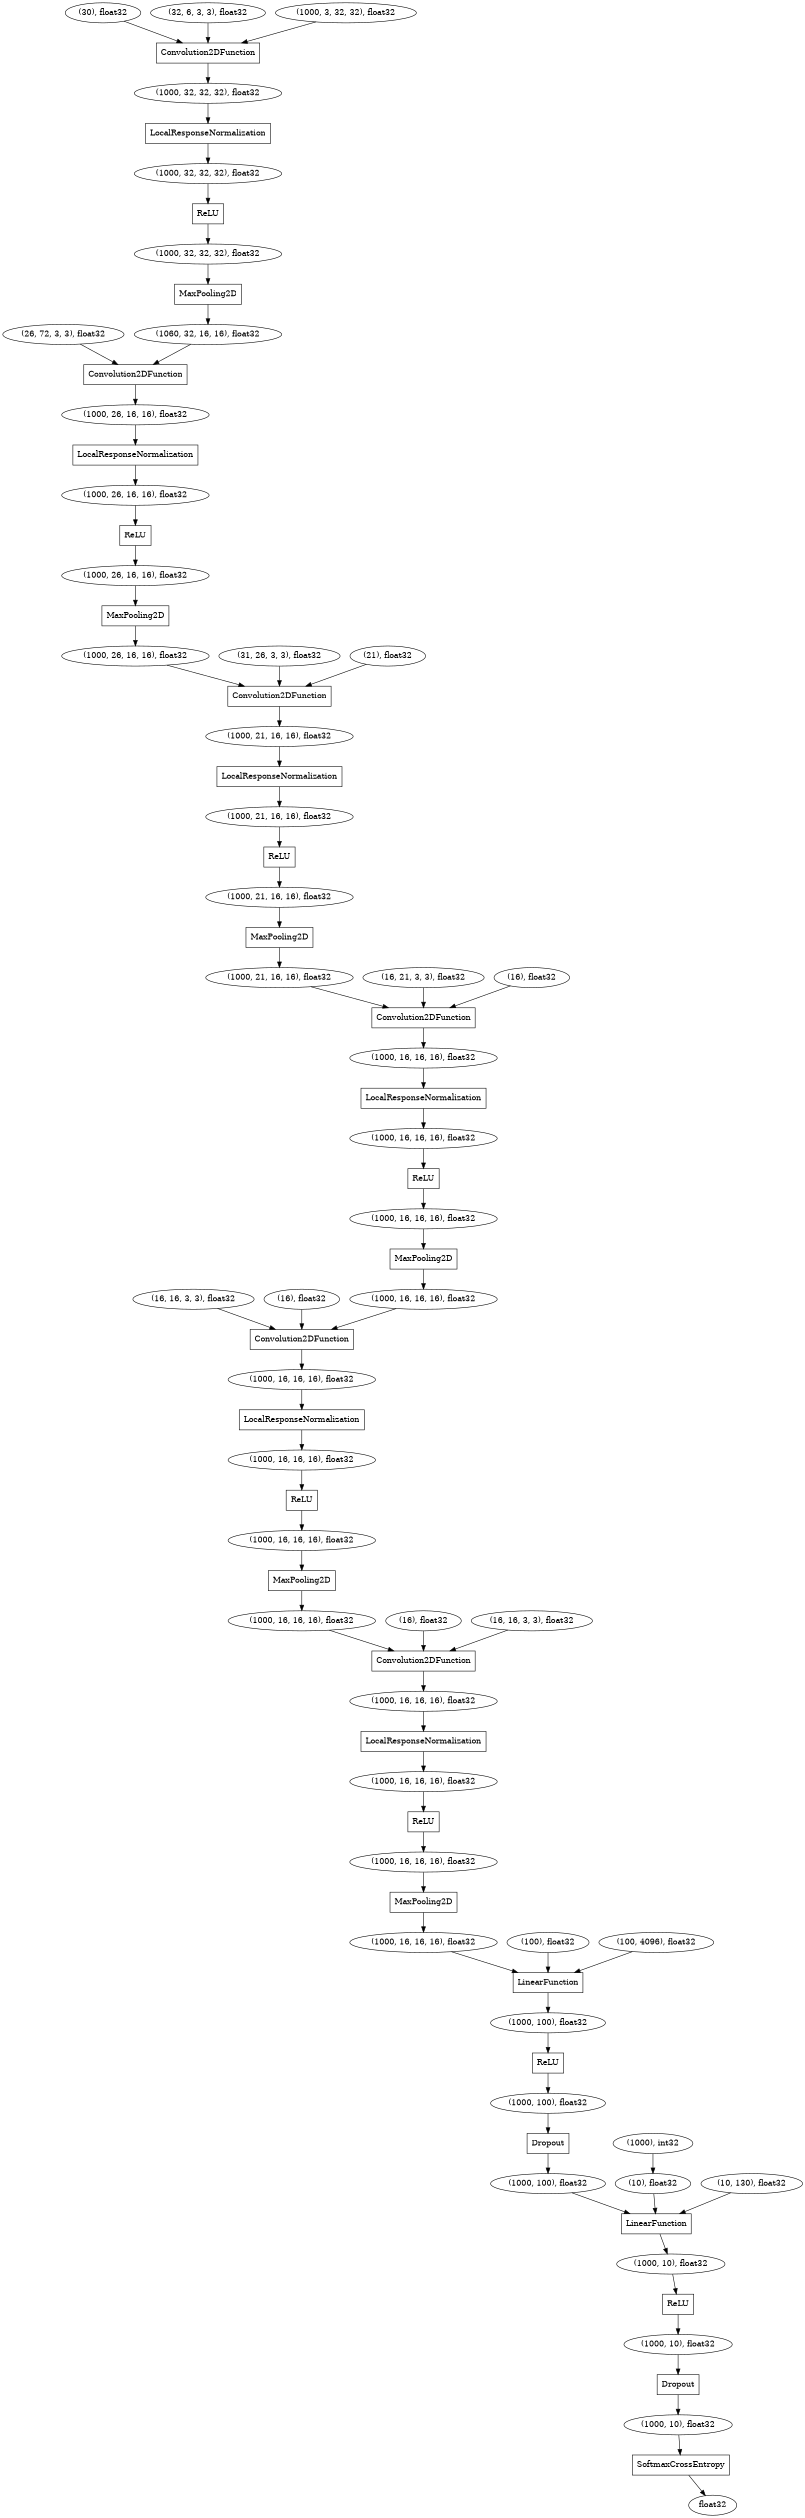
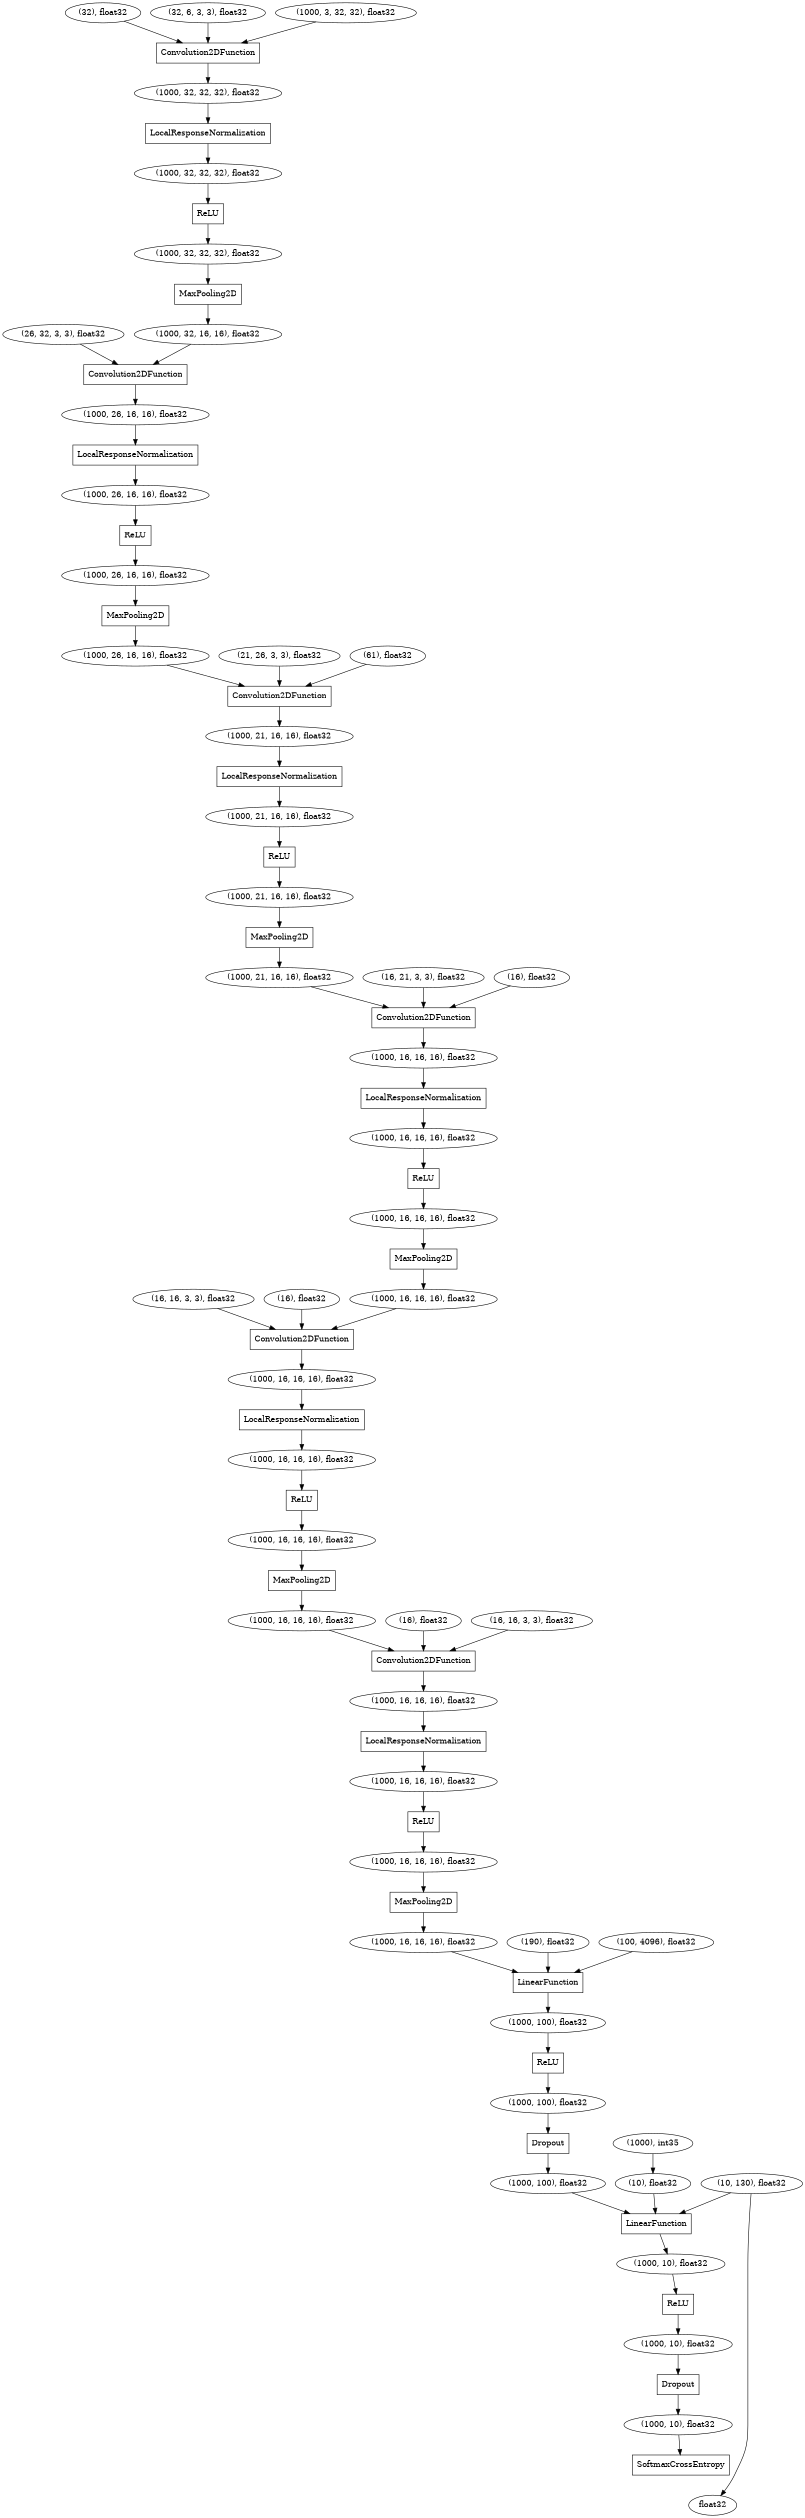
node "(30), float32": label "(30), float32" -> "(32), float32"
node "(26, 72, 3, 3), float32": label "(26, 72, 3, 3), float32" -> "(26, 32, 3, 3), float32"
node "(1060, 32, 16, 16), float32": label "(1060, 32, 16, 16), float32" -> "(1000, 32, 16, 16), float32"
node "(31, 26, 3, 3), float32": label "(31, 26, 3, 3), float32" -> "(21, 26, 3, 3), float32"
node "(21), float32": label "(21), float32" -> "(61), float32"
node "(100), float32": label "(100), float32" -> "(190), float32"
node "(1000), int32": label "(1000), int32" -> "(1000), int35"
edge "SoftmaxCrossEntropy" -> "float32": now "(10, 130), float32" -> "float32"
